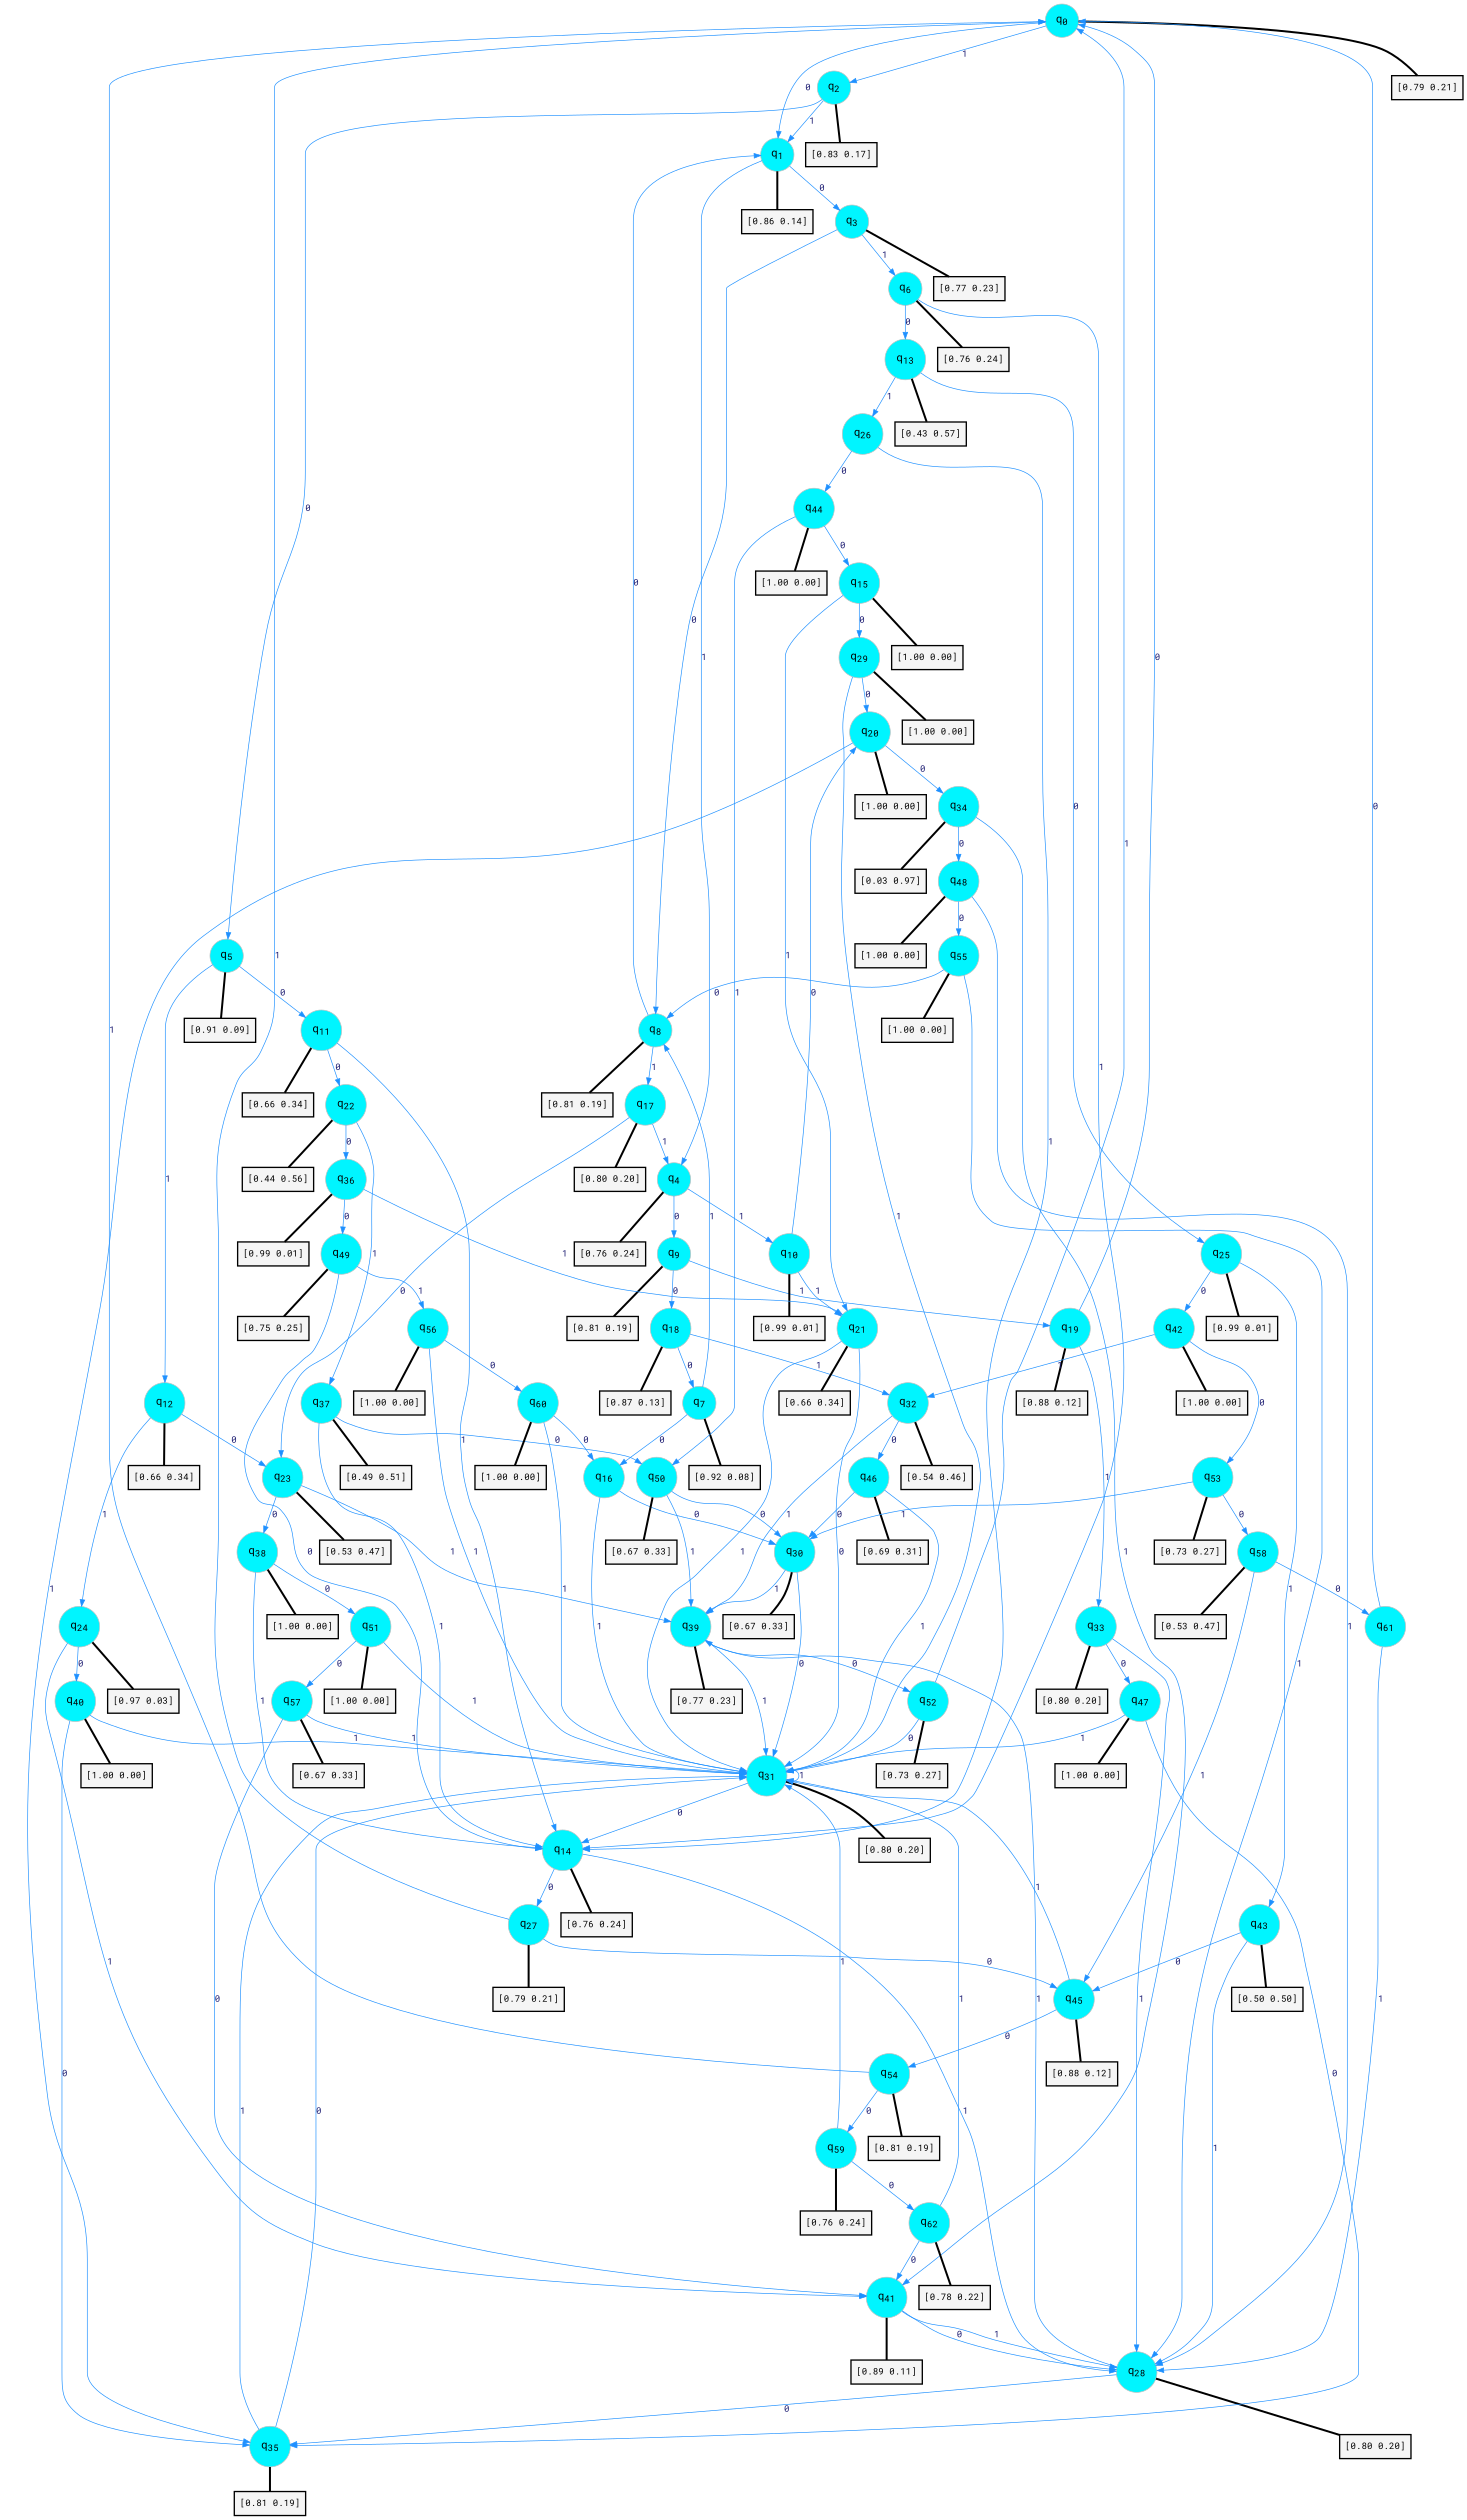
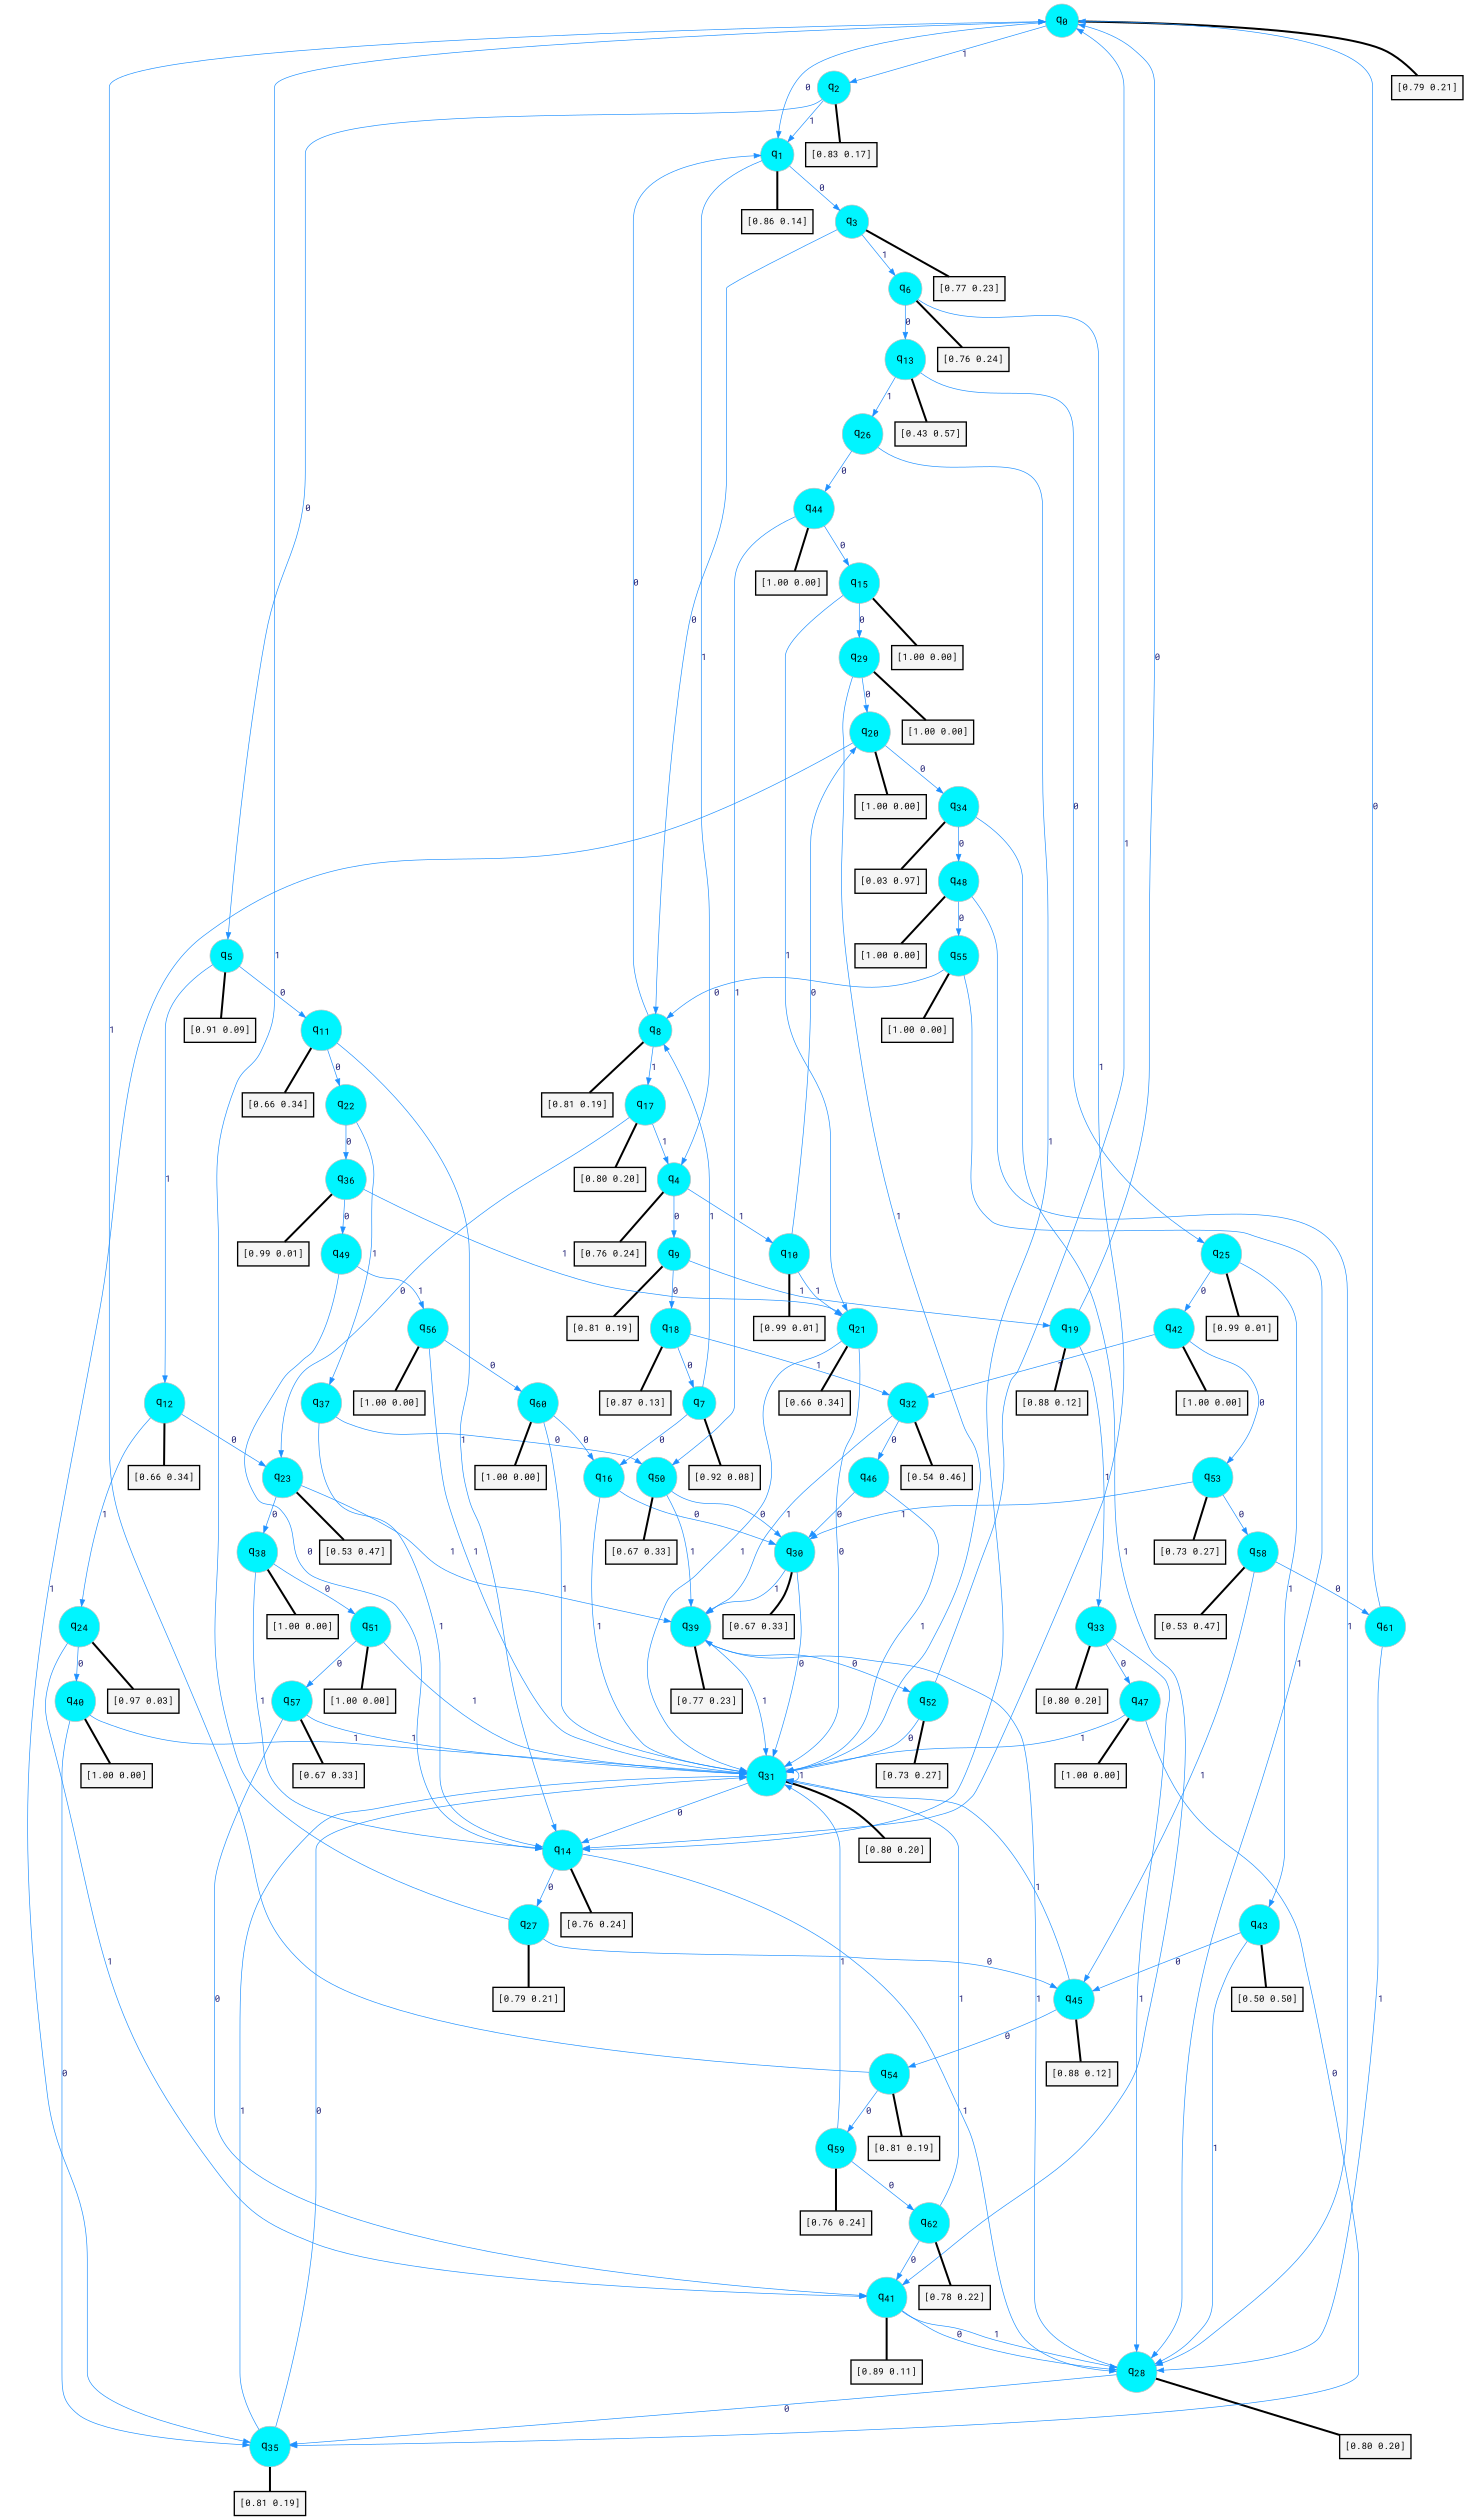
node "[0.44 0.56]": removed
node "[0.75 0.25]": removed
node "[0.49 0.51]": removed
node "[0.69 0.31]": removed
